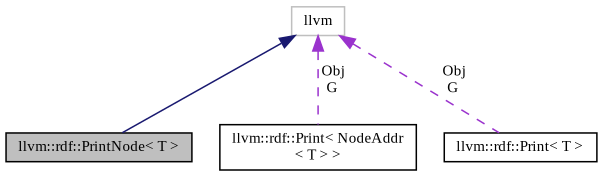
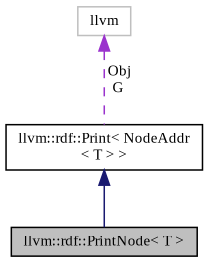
edge "llvm::rdf::PrintNode< T >" -> "llvm": now "llvm::rdf::PrintNode< T >" -> "llvm::rdf::Print< NodeAddr < T > >"
node "llvm::rdf::Print< T >": removed
